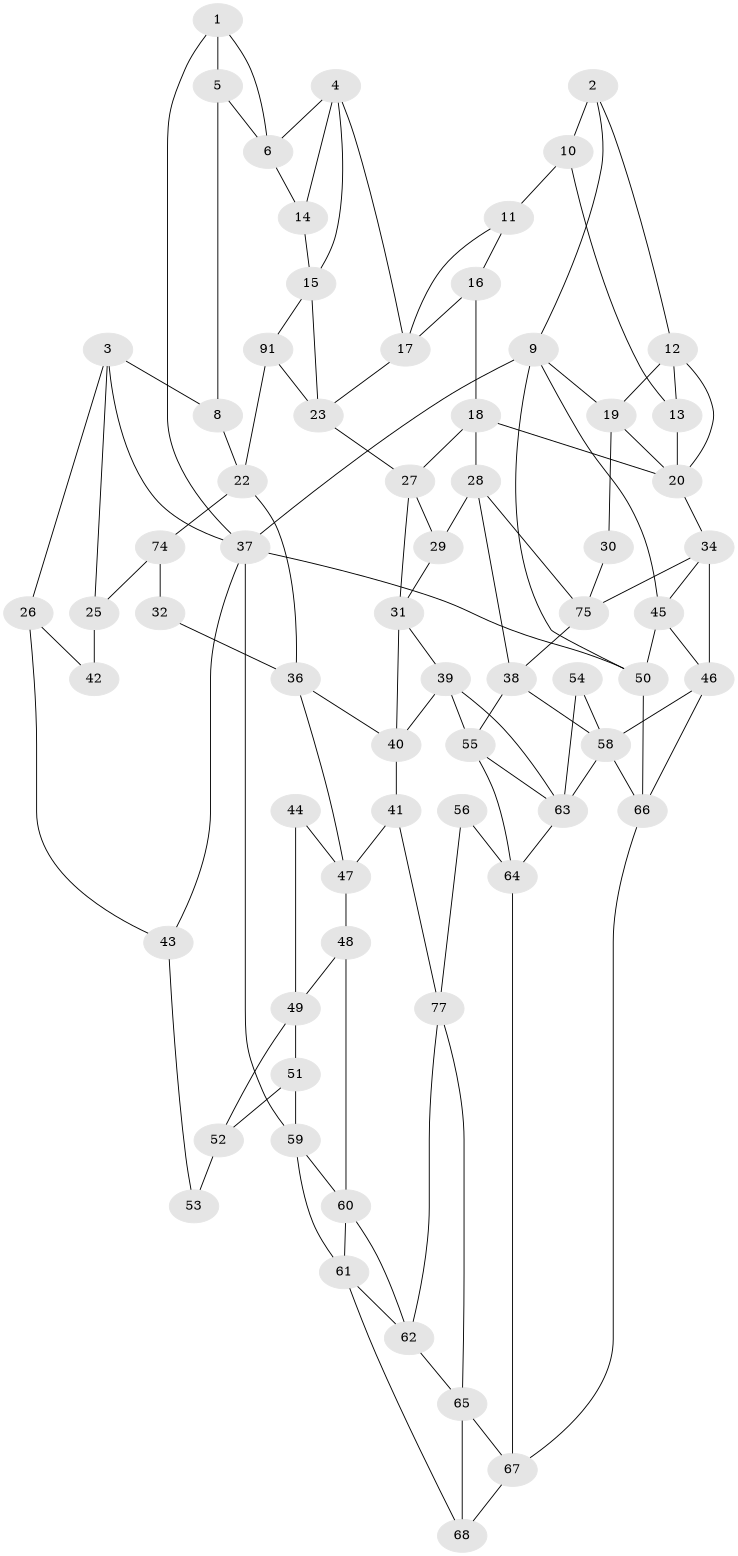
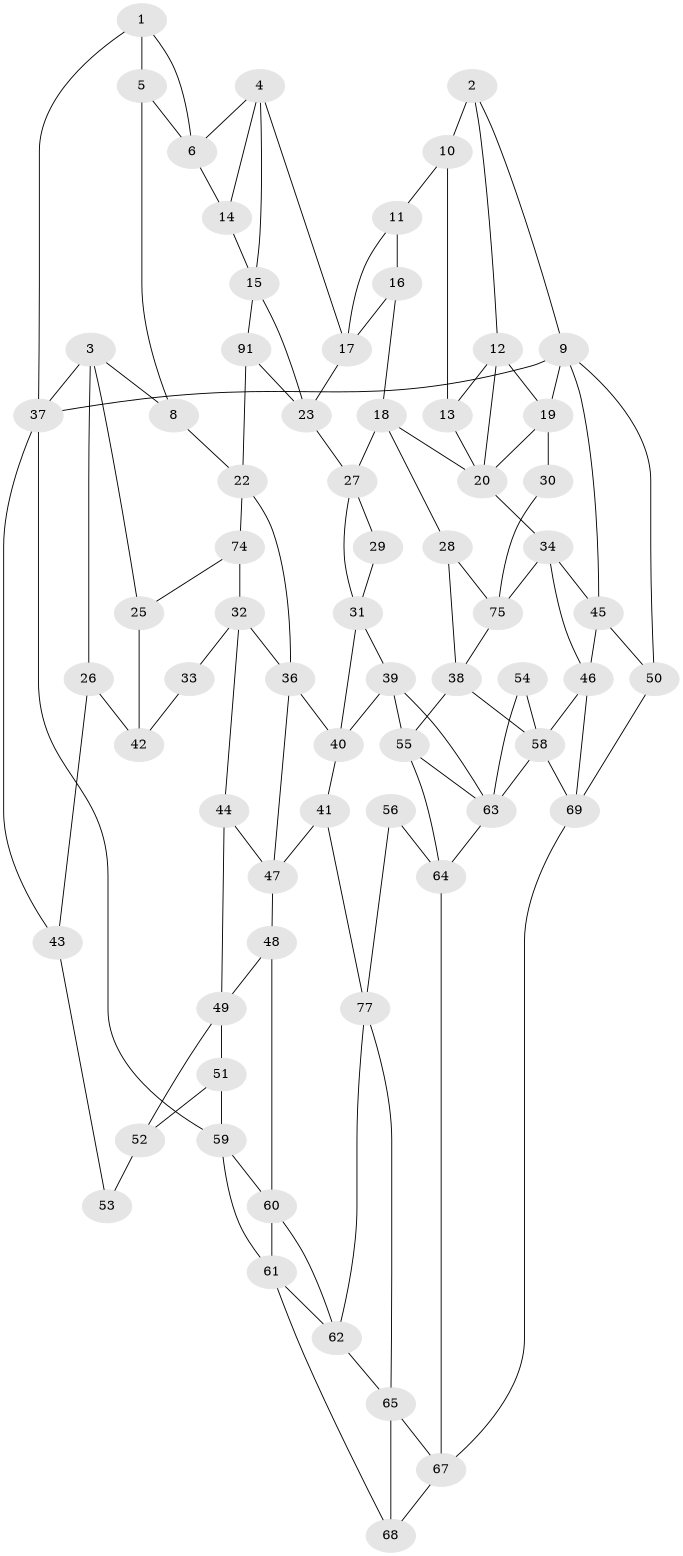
edge "28" -- "29": removed
edge "37" -- "50": removed
node "33": added
edge "32" -- "44": added
node "66": label "66" -> "69"
